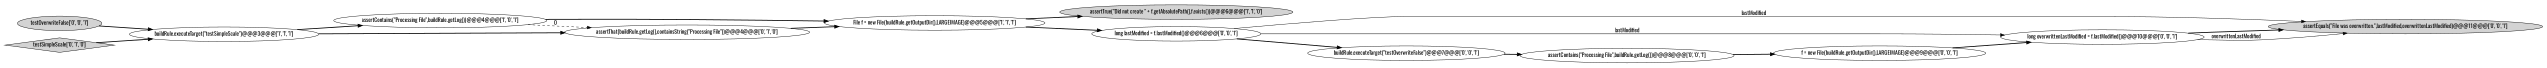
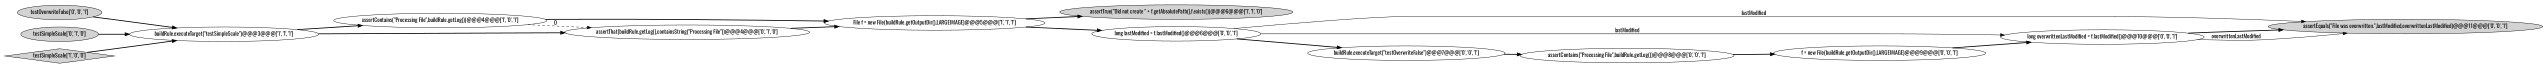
node "testSimpleScale['0', '1', '0']": shape diamond -> ellipse
node "testSimpleScale['1', '0', '0']": added
